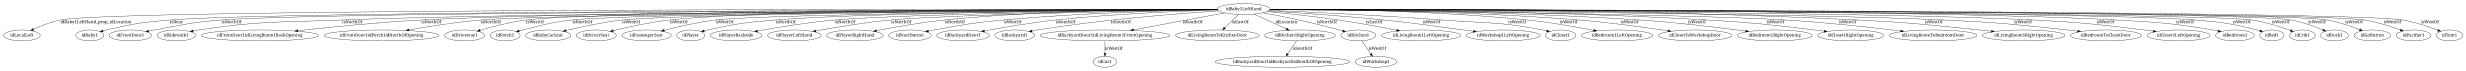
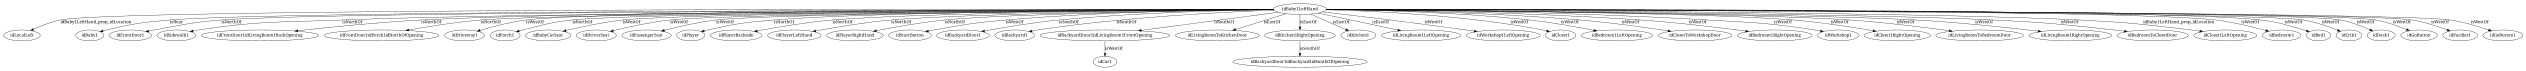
edge "idBaby1LeftHand" -> "idKitchen1RightOpening": label "idLocation" -> "isEastOf"
edge "idBaby1LeftHand" -> "idKitchen1": label "isNorthOf" -> "isEastOf"
edge "idBaby1LeftHand" -> "idCloset1LeftOpening": label "isWestOf" -> "idBaby1LeftHand_prop_idLocation"
node "idTent1": label "idTent1" -> "idGoButton1"
edge "idKitchen1" -> "idWorkshop1": now "idBaby1LeftHand" -> "idWorkshop1"
